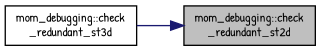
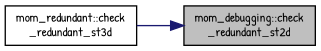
node "mom_debugging::check _redundant_st3d": label "mom_debugging::check _redundant_st3d" -> "mom_redundant::check _redundant_st3d"
